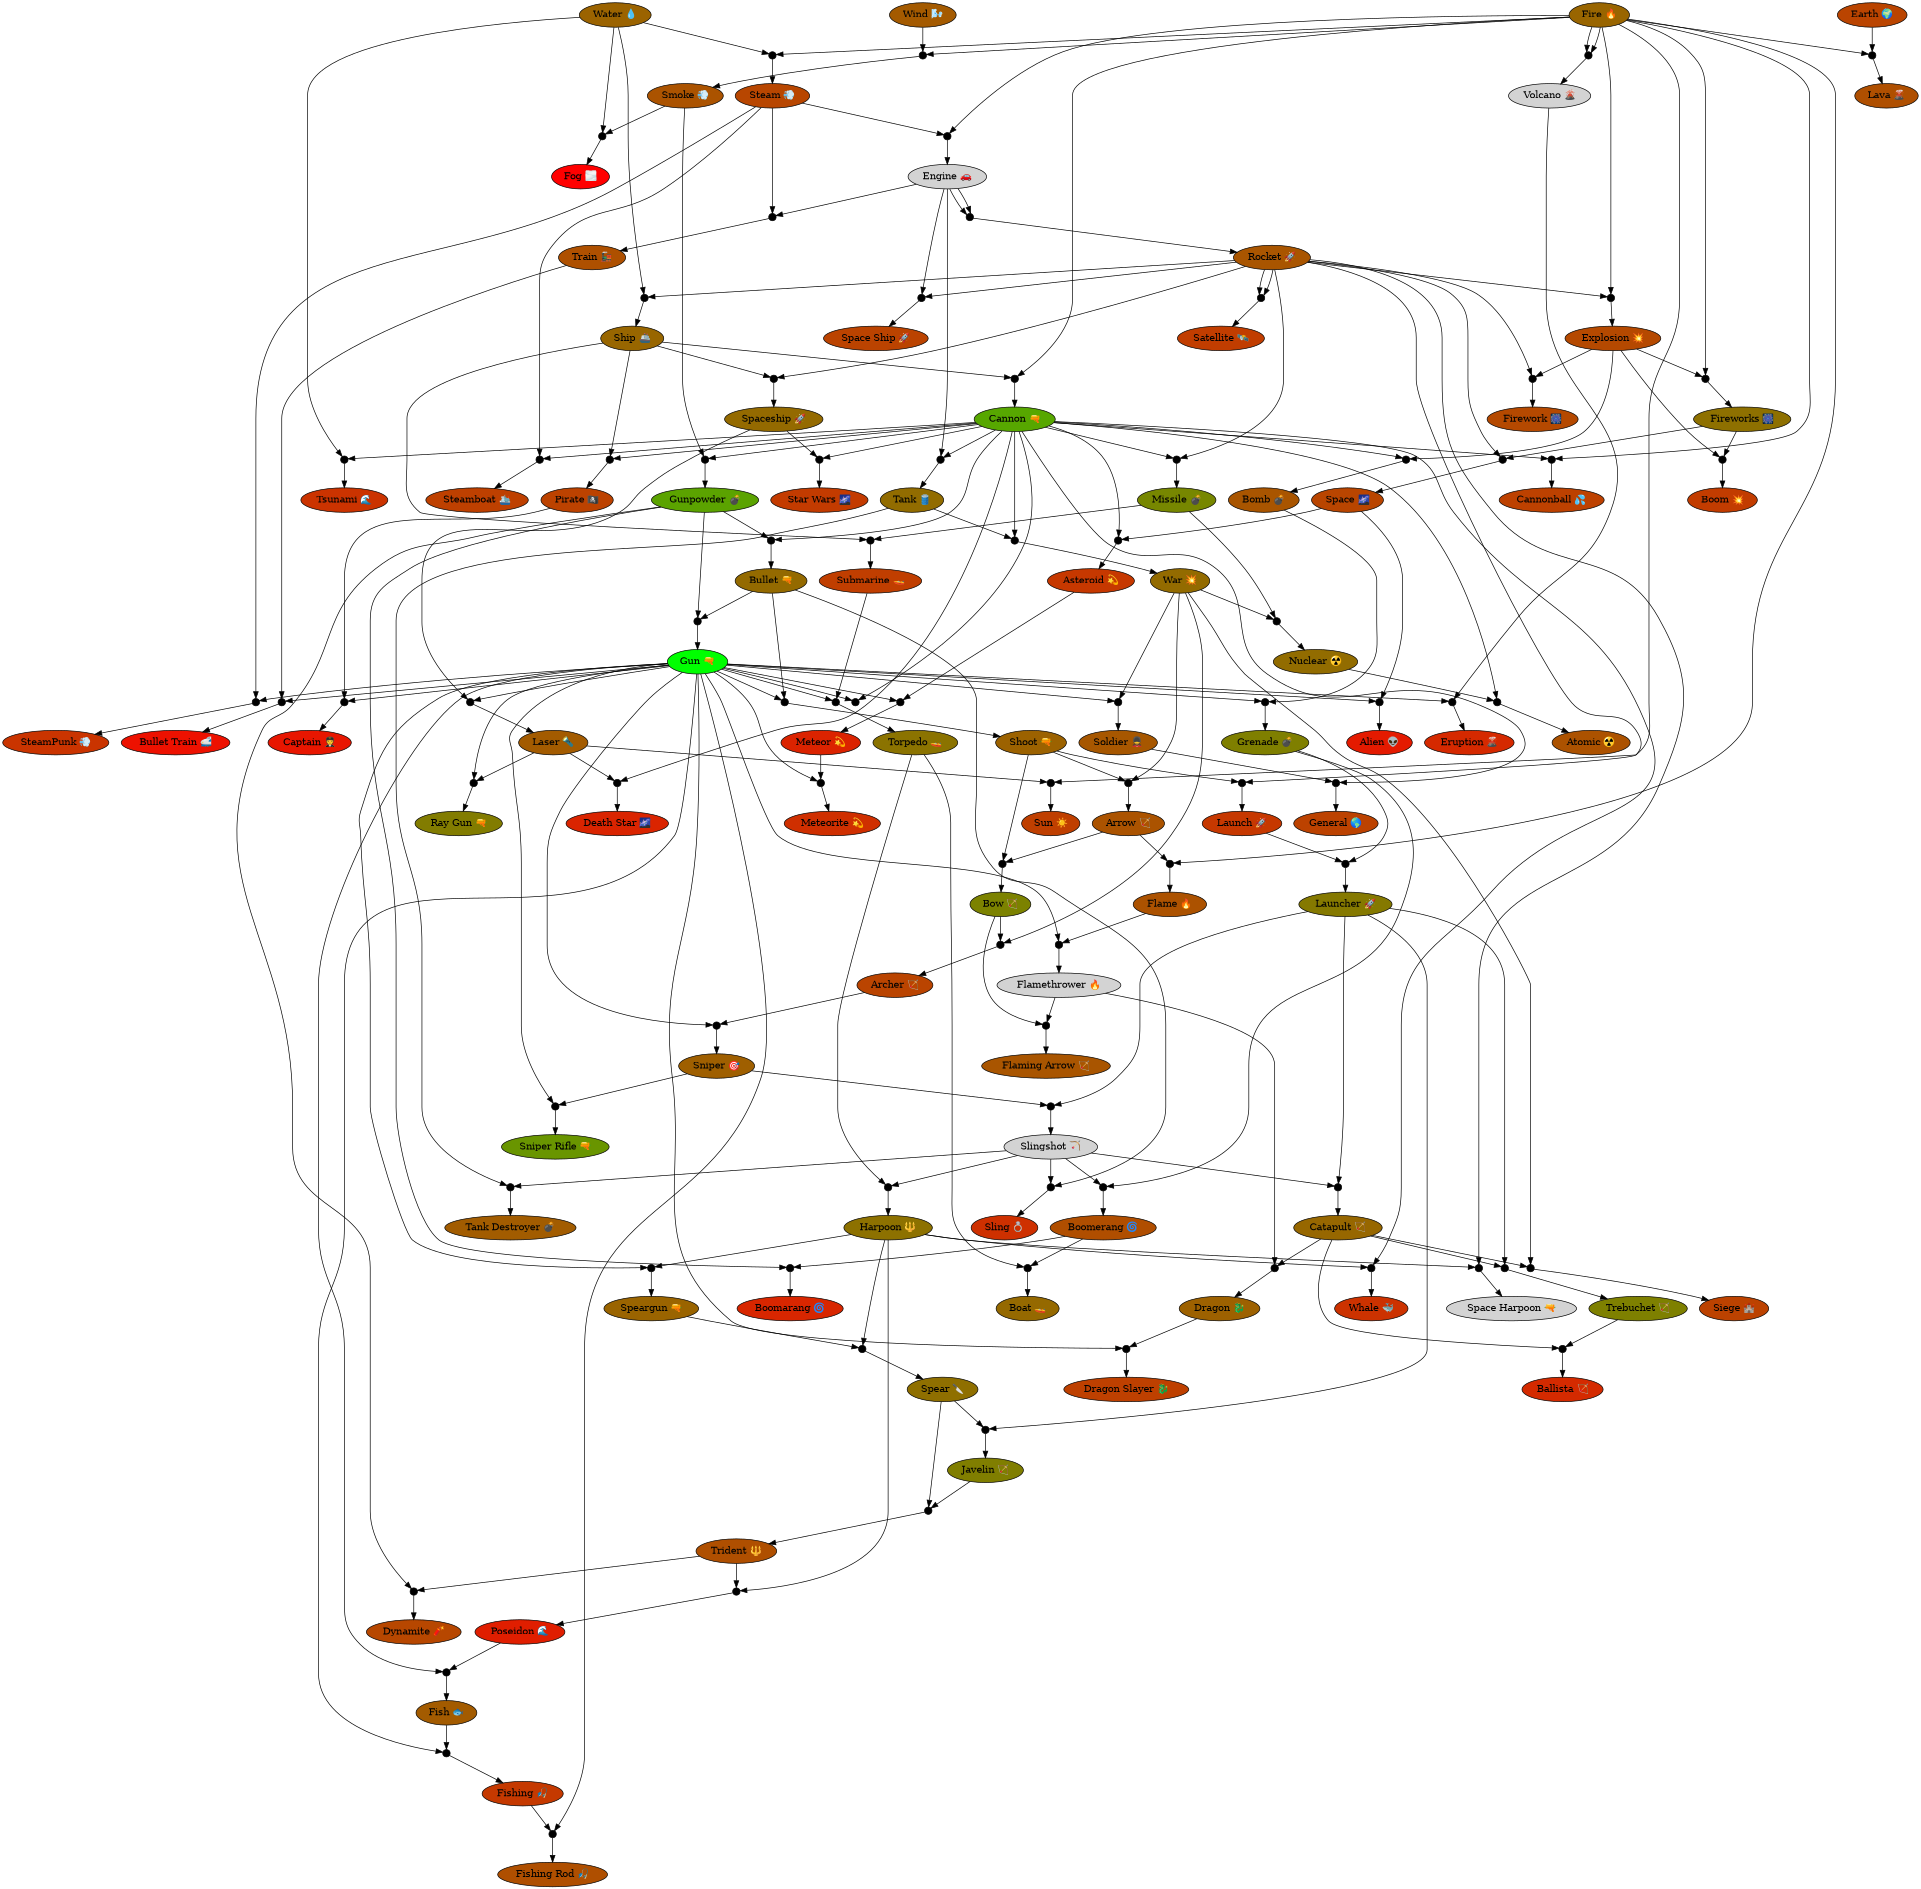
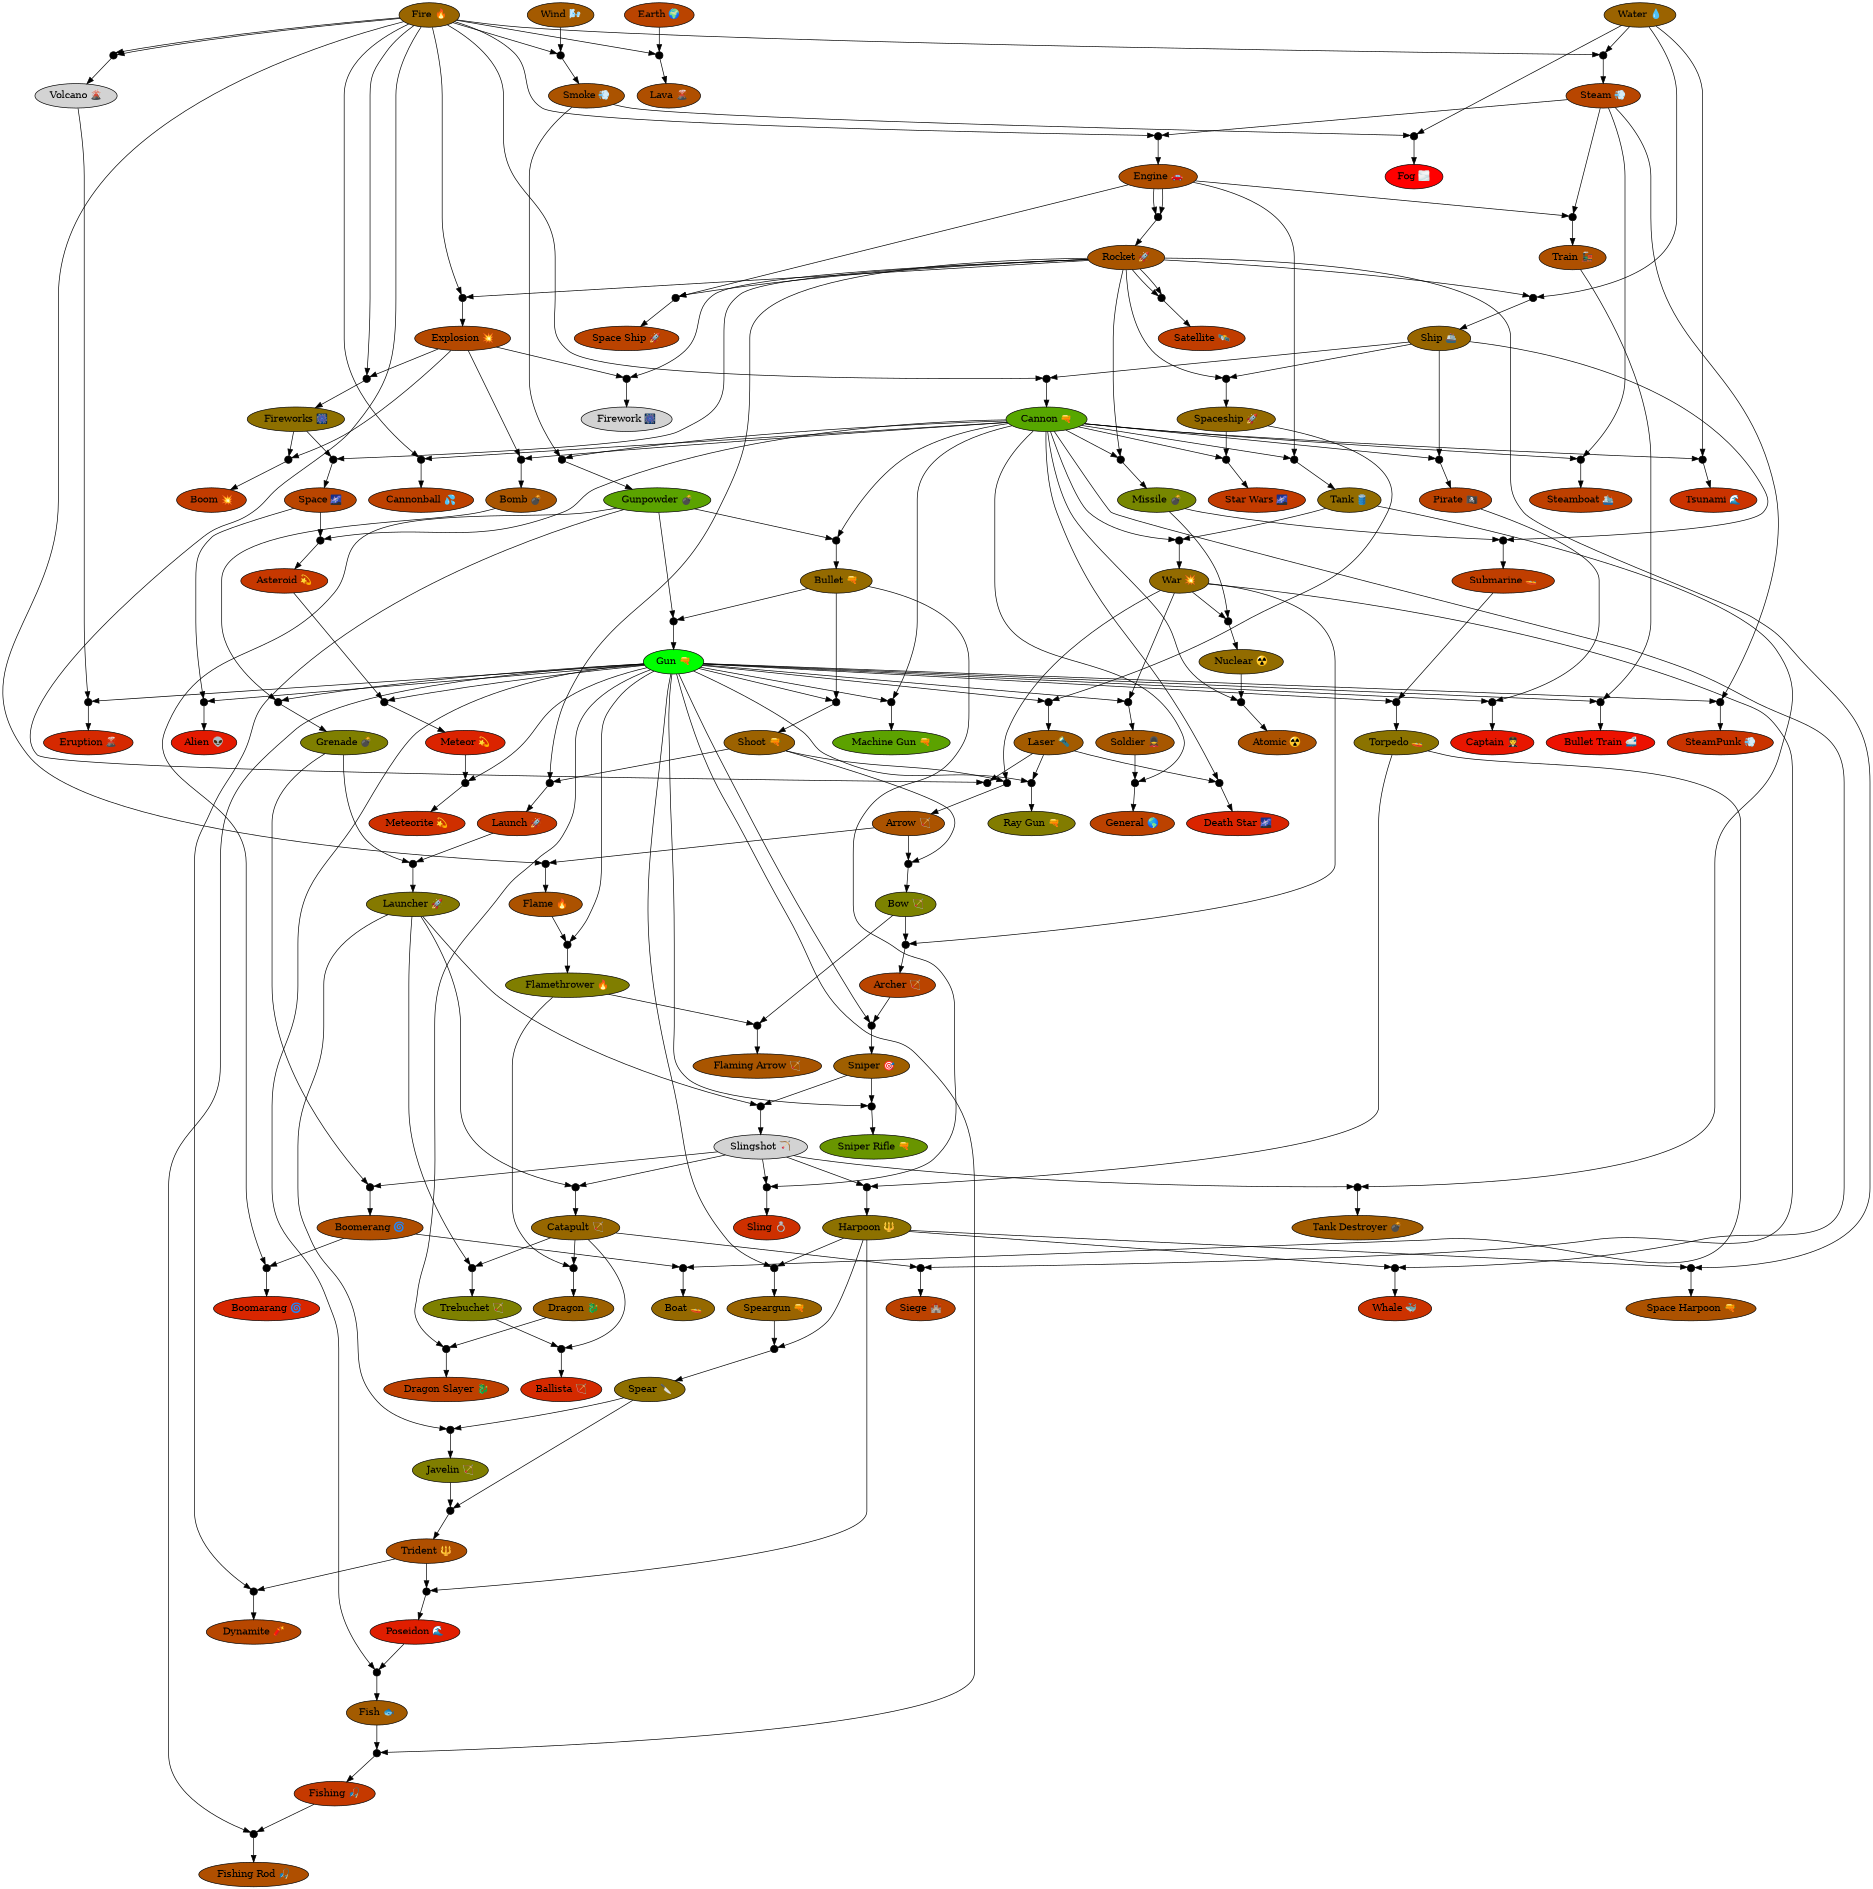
node "Engine 🚗": fillcolor lightgrey -> #b04e00
node "Firework 🎆": fillcolor #b54900 -> lightgrey
node "Machine Gun 🔫": added
node "Sun ☀️": removed
node "Flamethrower 🔥": fillcolor lightgrey -> #807e00
node "Space Harpoon 🔫": fillcolor lightgrey -> #ac5200
